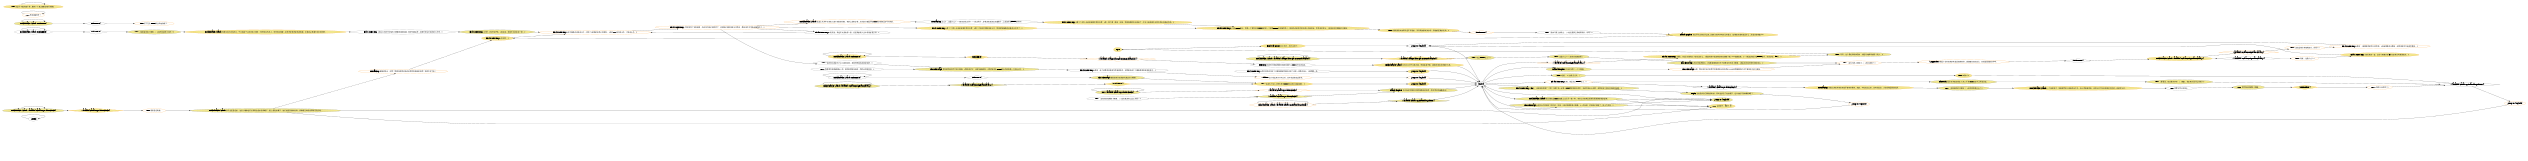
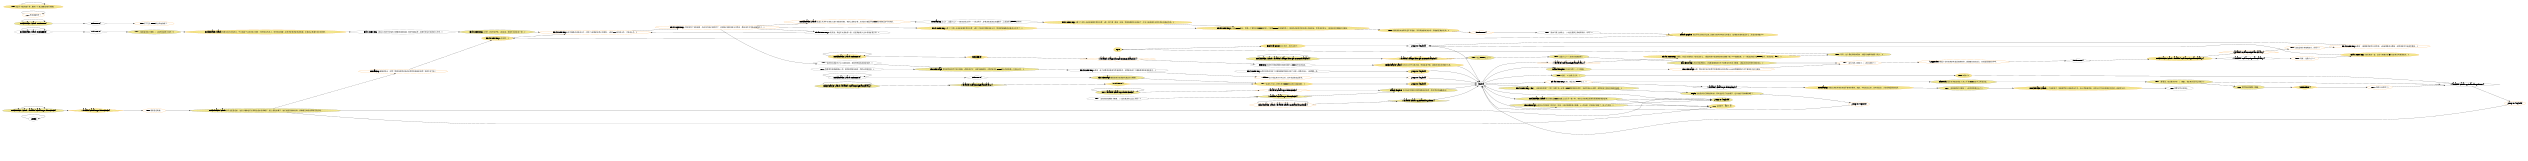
edge "You: 查看马背上的骑士。" -> "You: 查看衣衫褴褛的小雕像。": now "You: （看看金，然后看向罗伊。）“抱歉，我们刚才说什么来着？”" -> "You: 查看衣衫褴褛的小雕像。"
